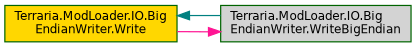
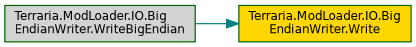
edge "Terraria.ModLoader.IO.Big EndianWriter.Write" -> "Terraria.ModLoader.IO.Big EndianWriter.WriteBigEndian": removed
